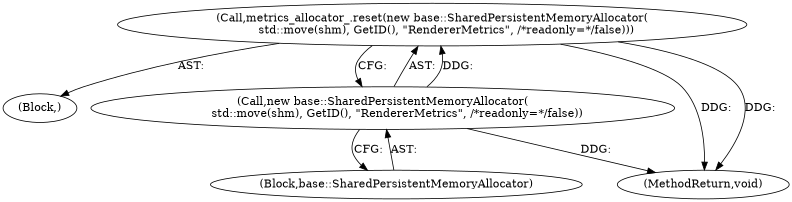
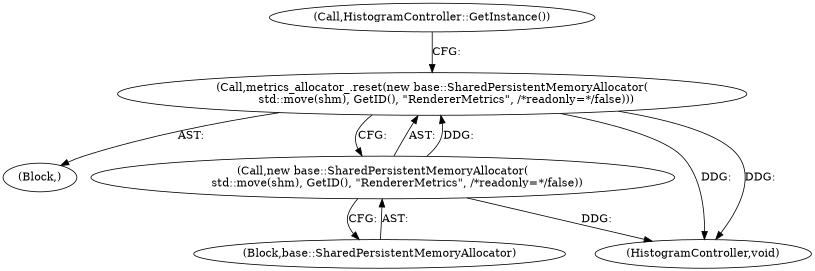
node "(Call,HistogramController::GetInstance())": added
node "(MethodReturn,void)": label "(MethodReturn,void)" -> "(HistogramController,void)"
